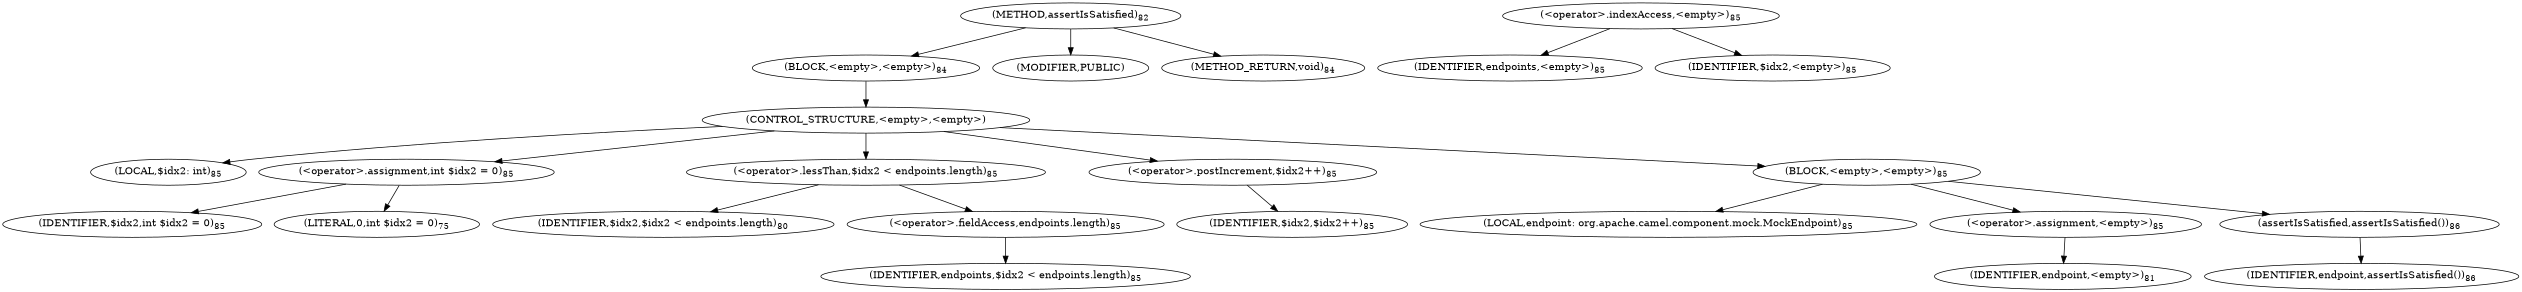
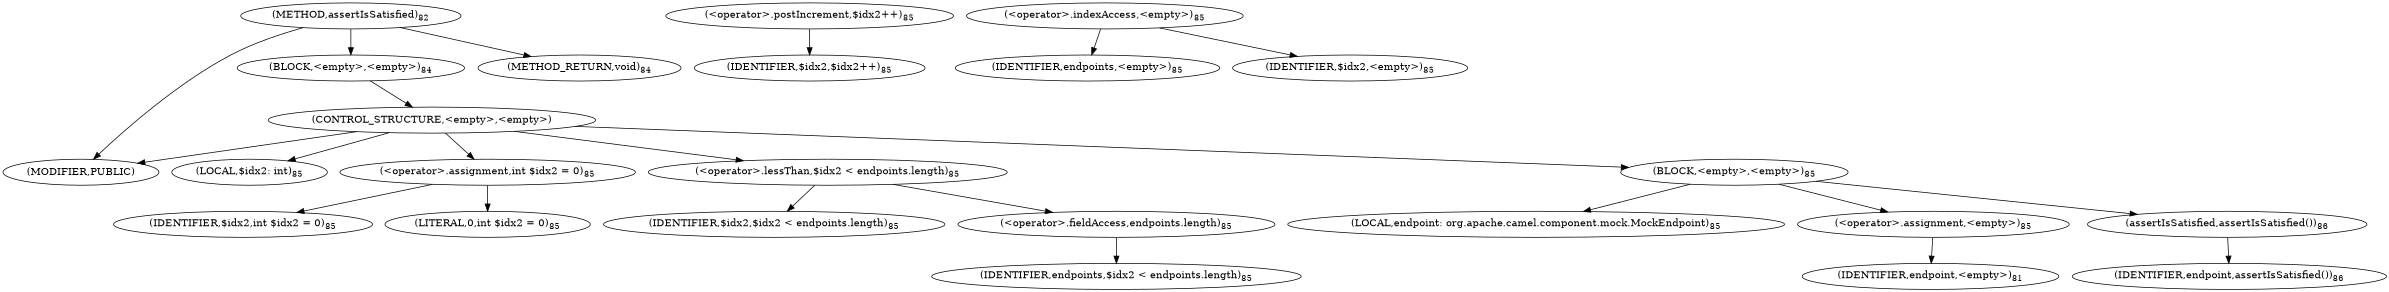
edge "(CONTROL_STRUCTURE,<empty>,<empty>)" -> "(<operator>.postIncrement,$idx2++)": now "(CONTROL_STRUCTURE,<empty>,<empty>)" -> "(MODIFIER,PUBLIC)"
node "(LITERAL,0,int $idx2 = 0)": text "75" -> "85"
node "(IDENTIFIER,$idx2,$idx2 < endpoints.length)": text "80" -> "85"
